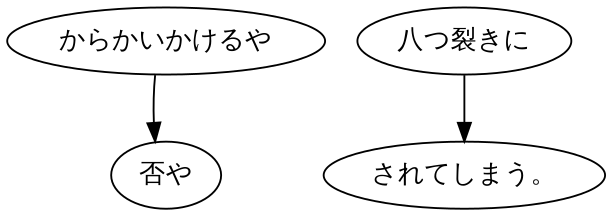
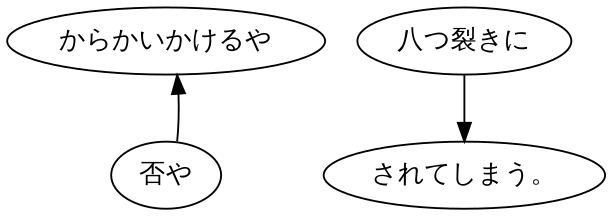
edge "からかいかけるや" -> "否や": reversed
